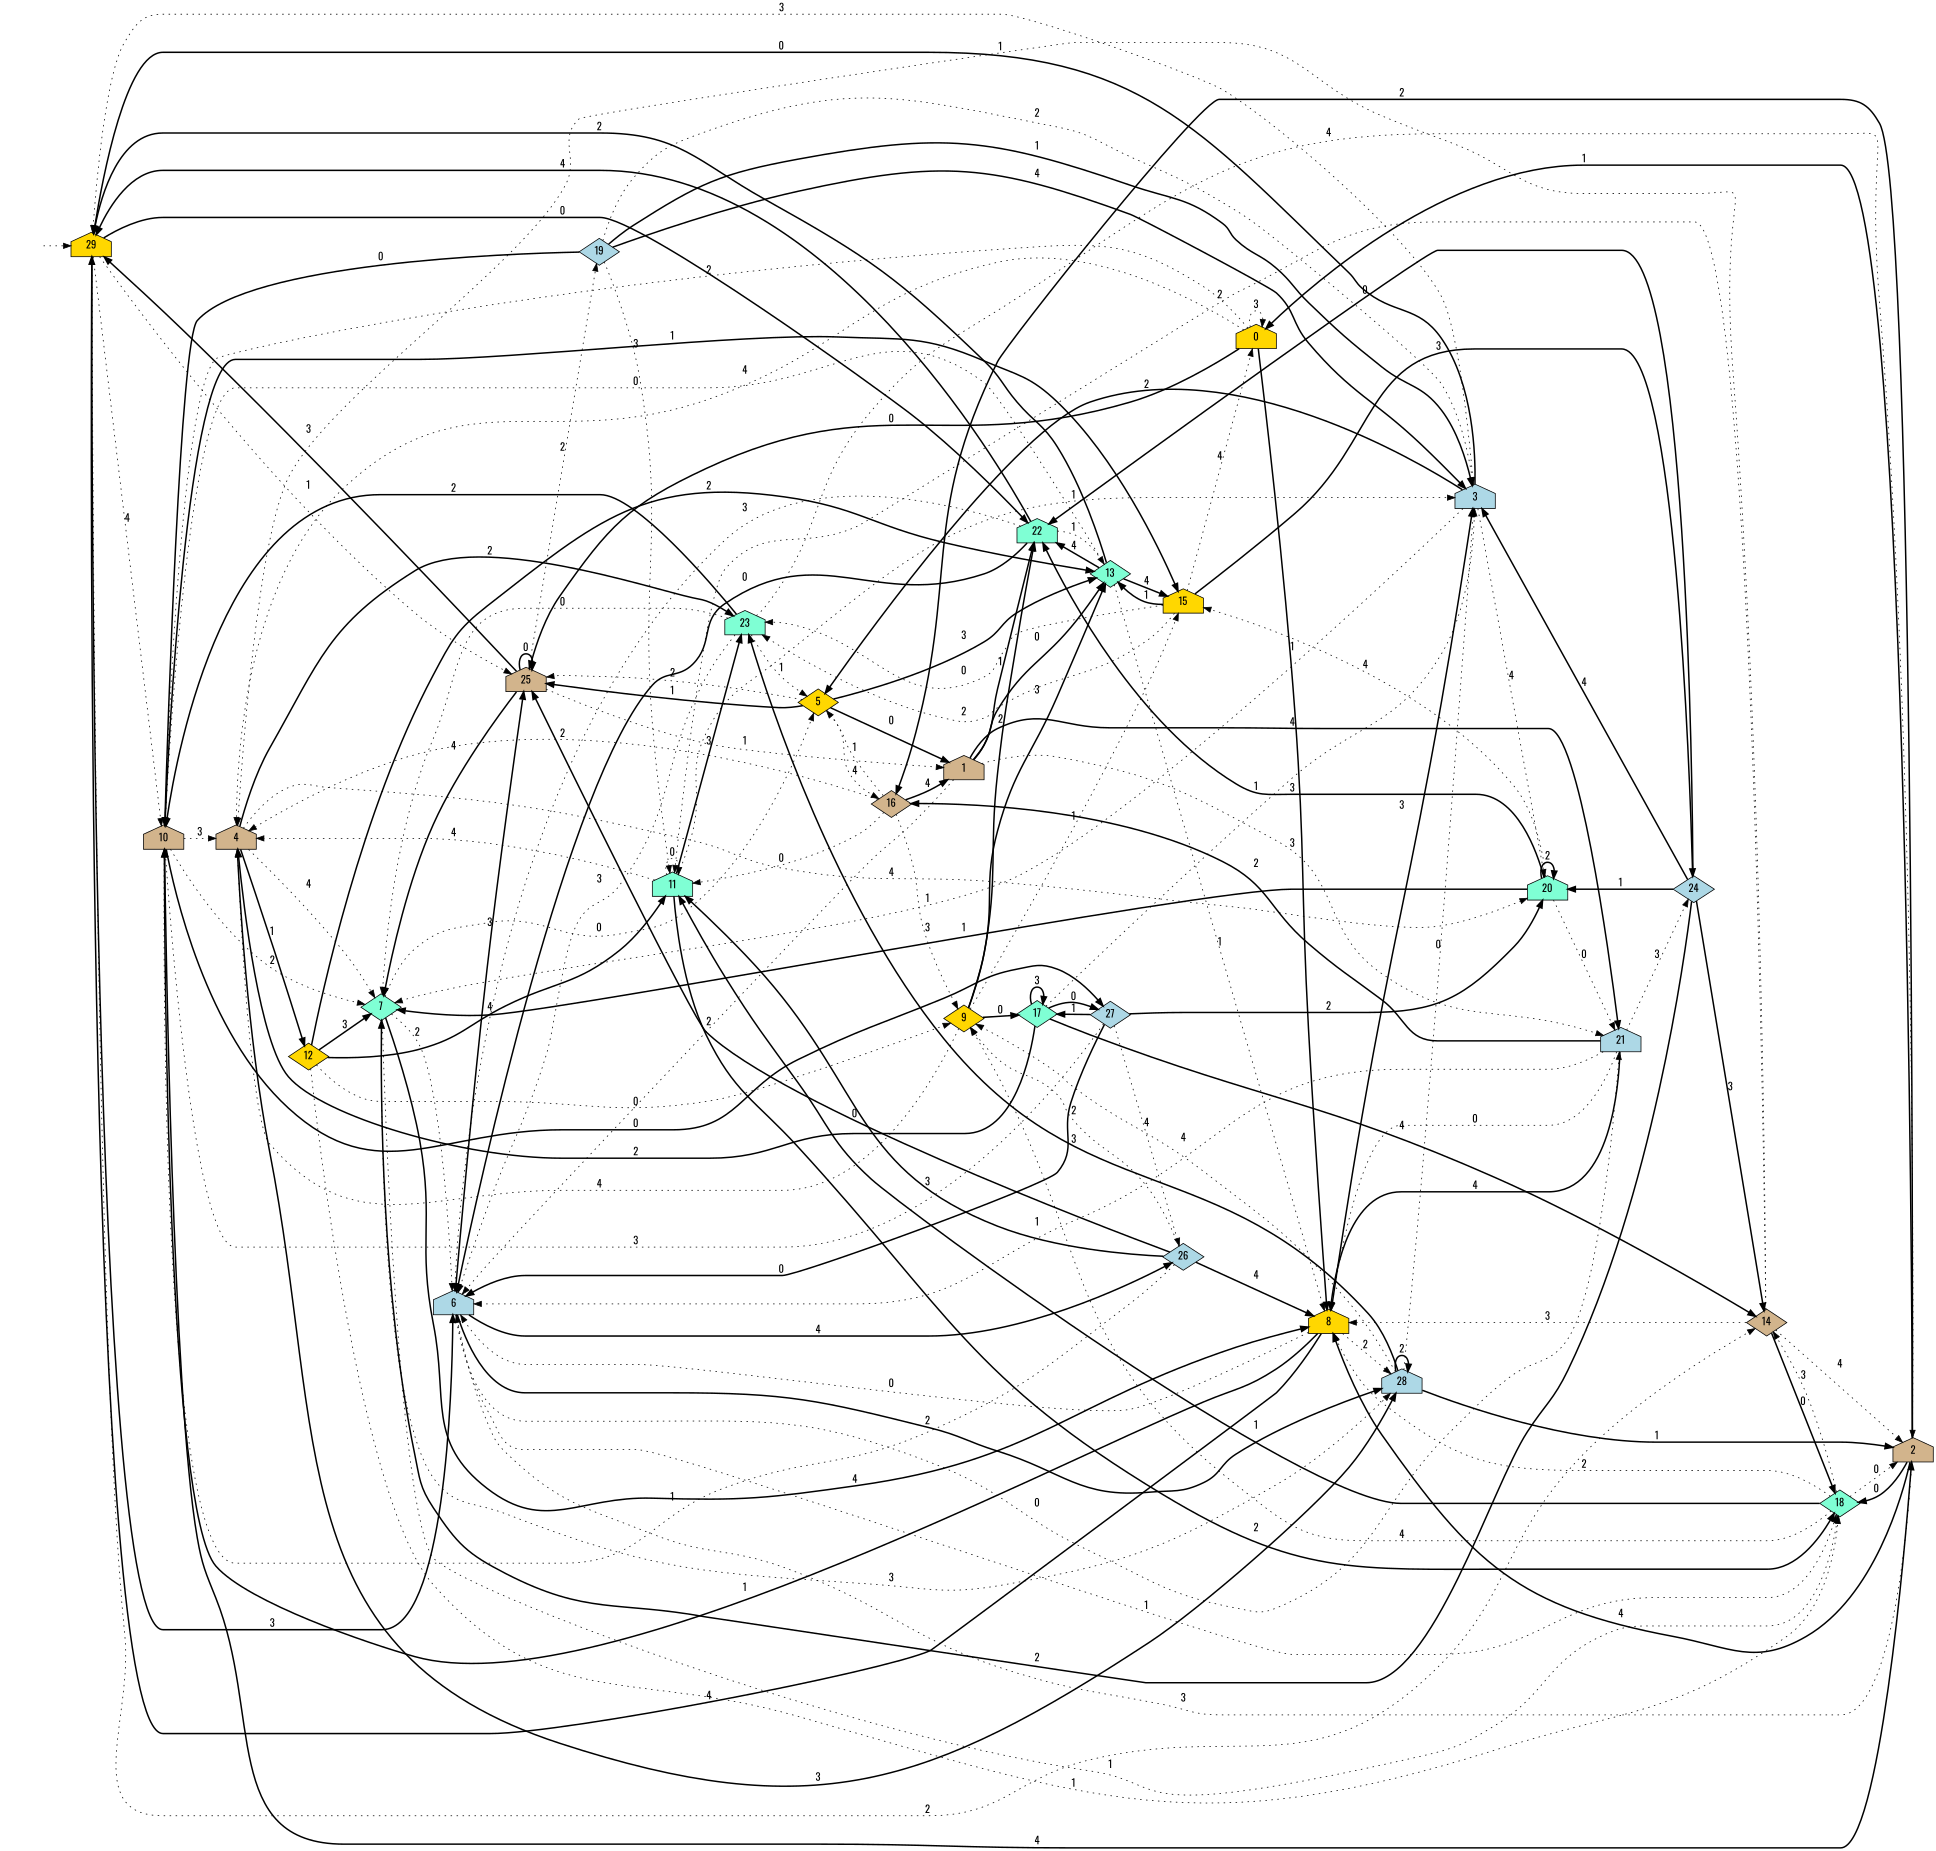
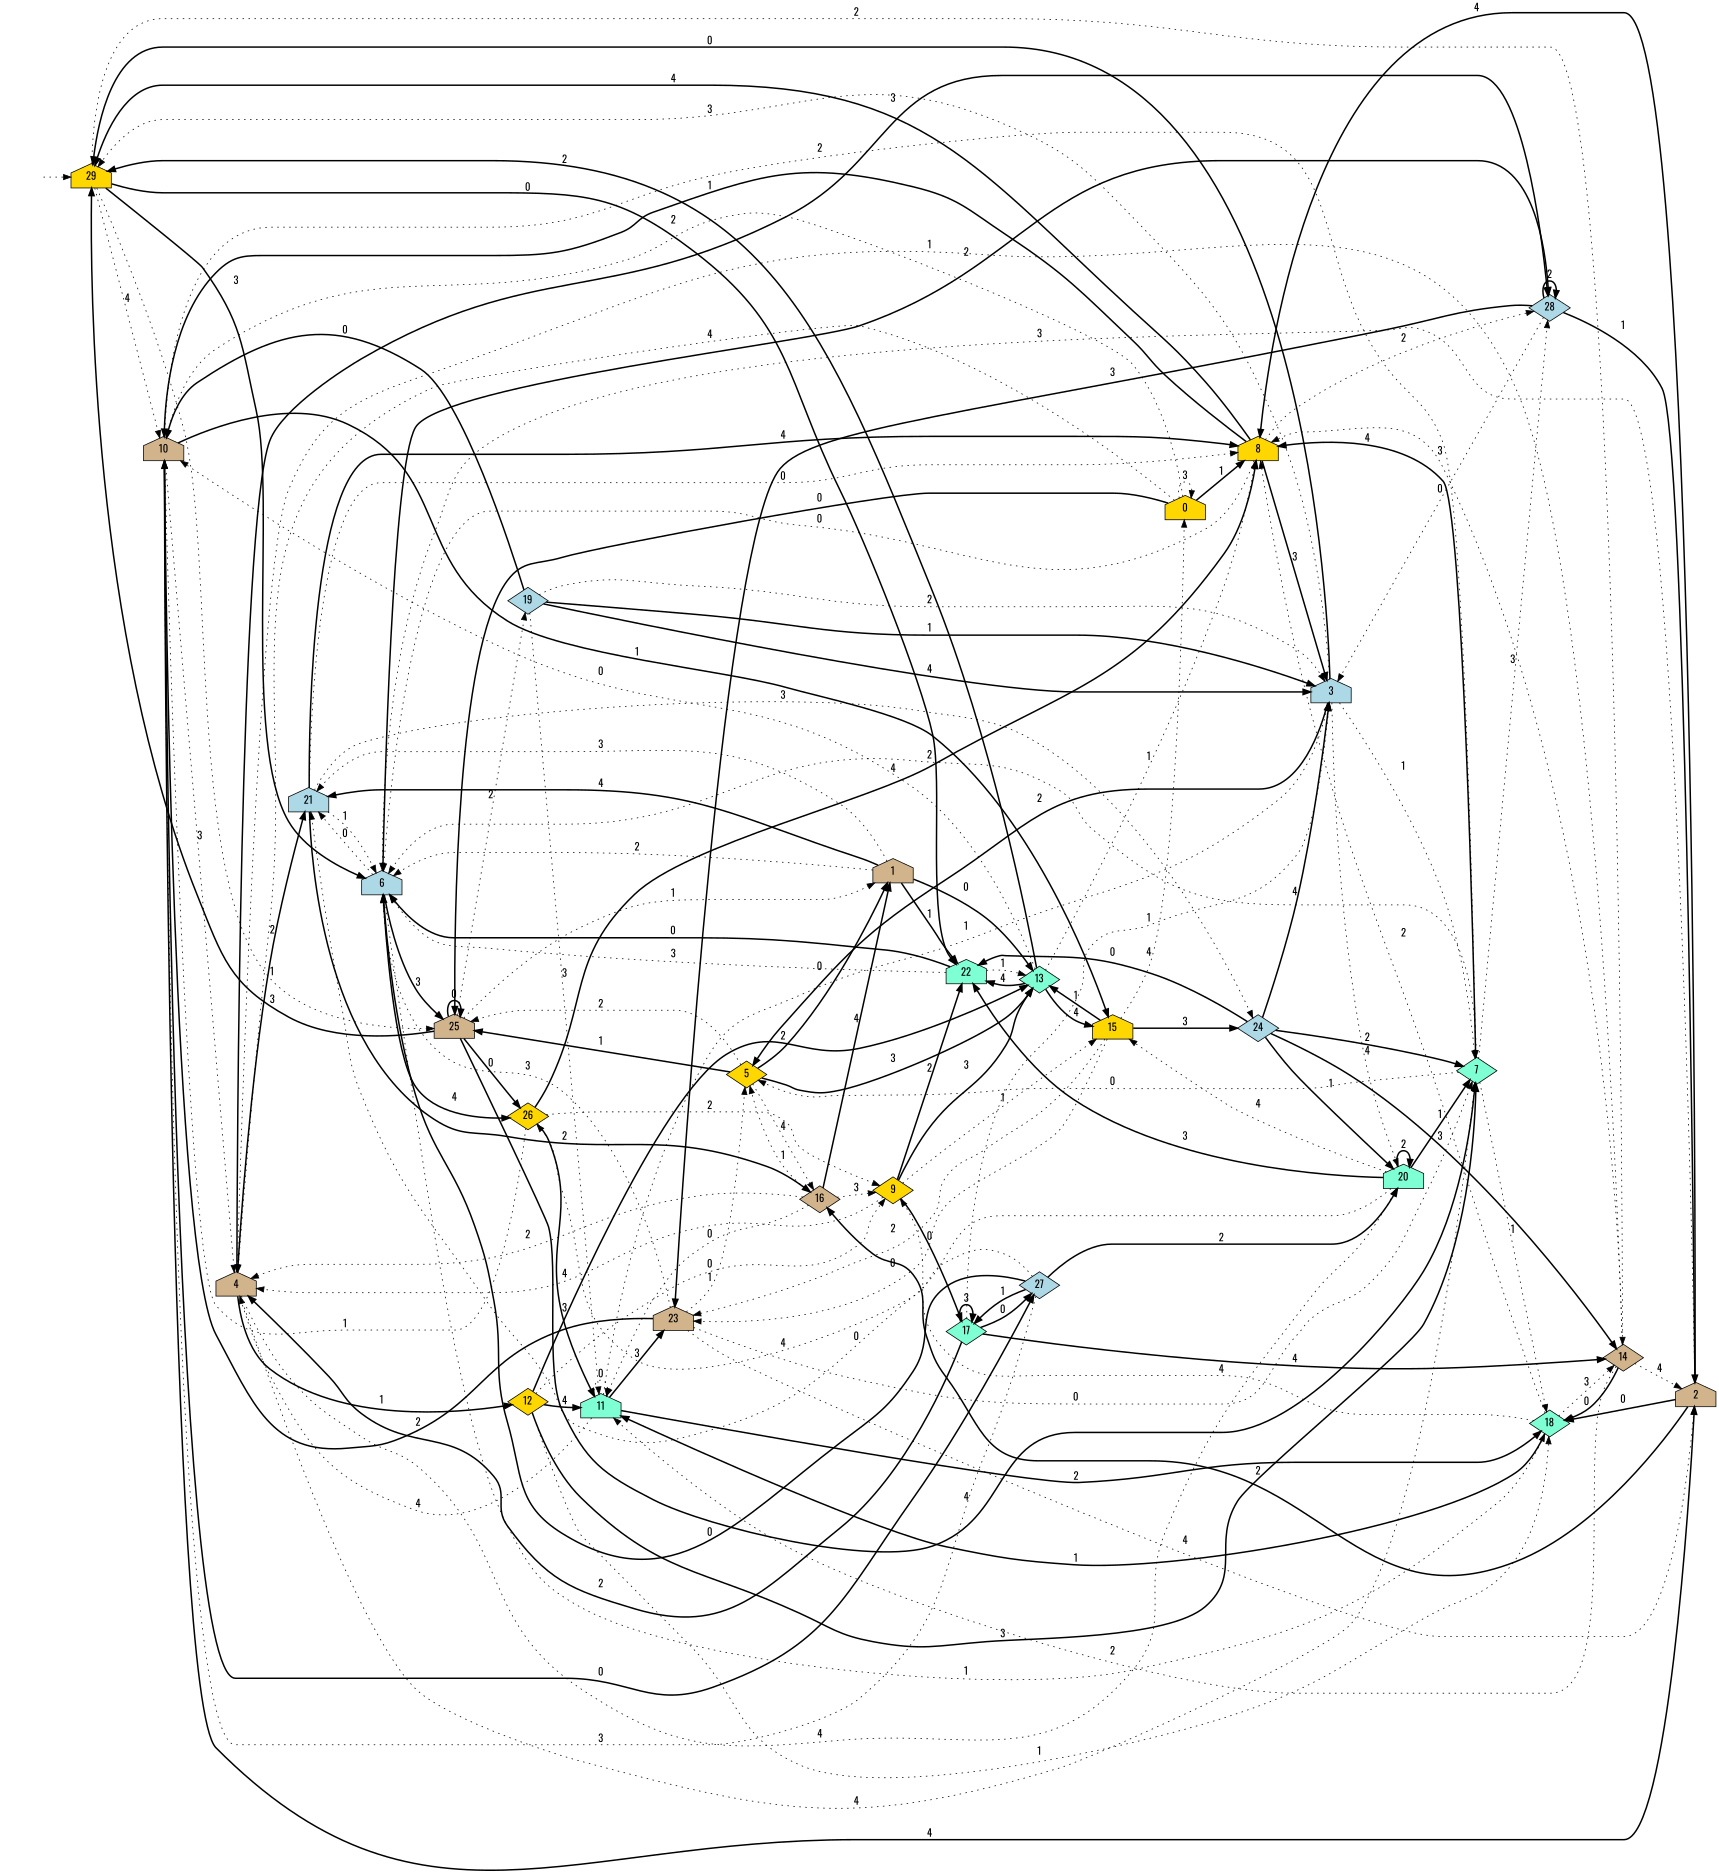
edge "22" -> "29": removed, label "4"
edge "2" -> "0": removed, label "1"
edge "4" -> "23": now "4" -> "21"
node "23": fillcolor aquamarine -> tan
edge "26" -> "25": reversed
edge "28" -> "9": removed, label "4"
node "26": fillcolor lightblue -> gold
node "28": shape house -> diamond
edge "18" -> "2": removed, label "0"
